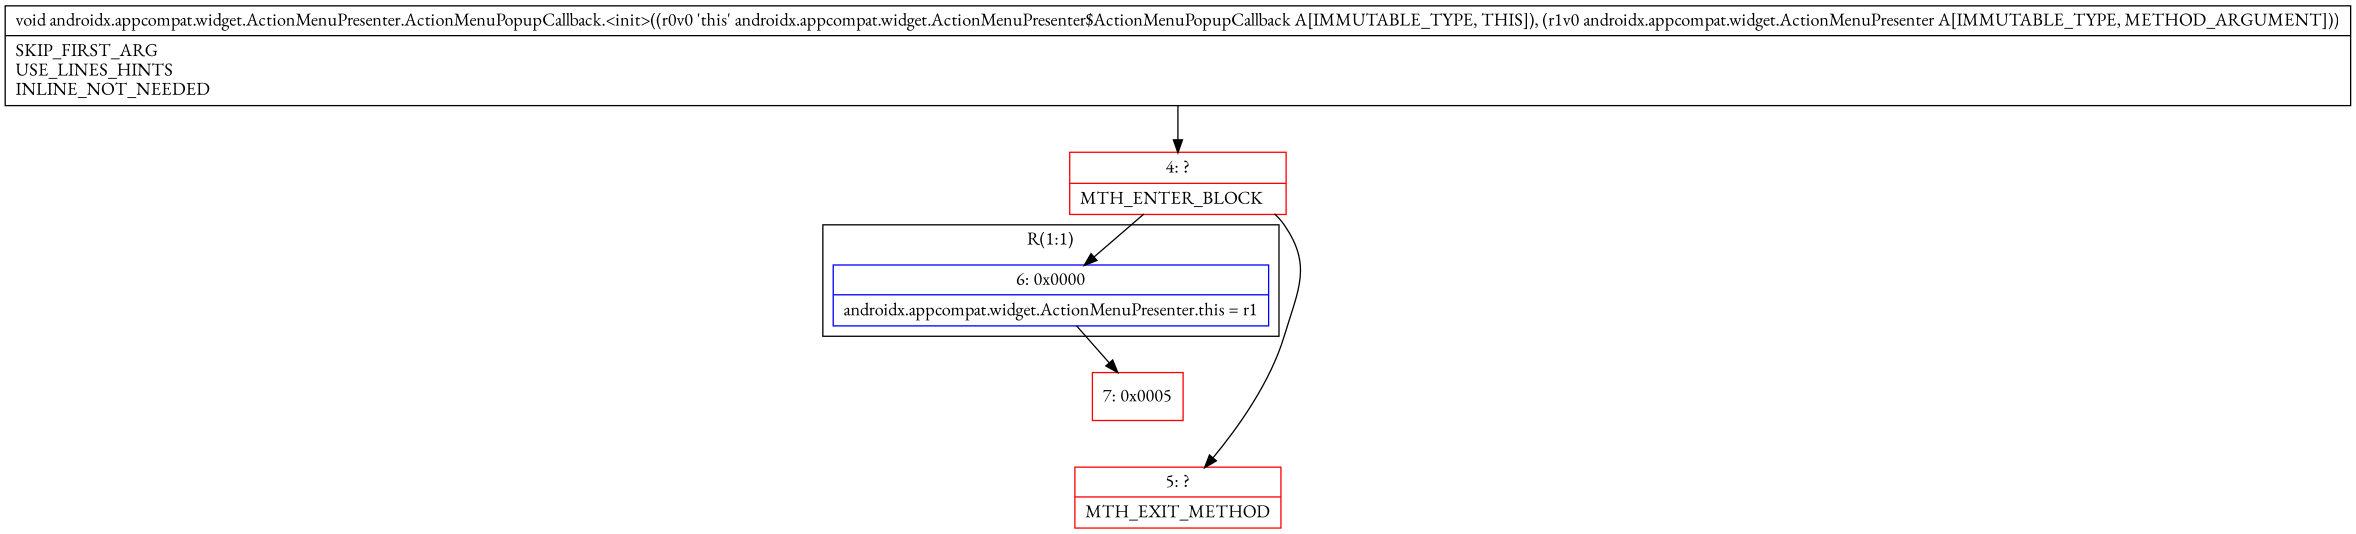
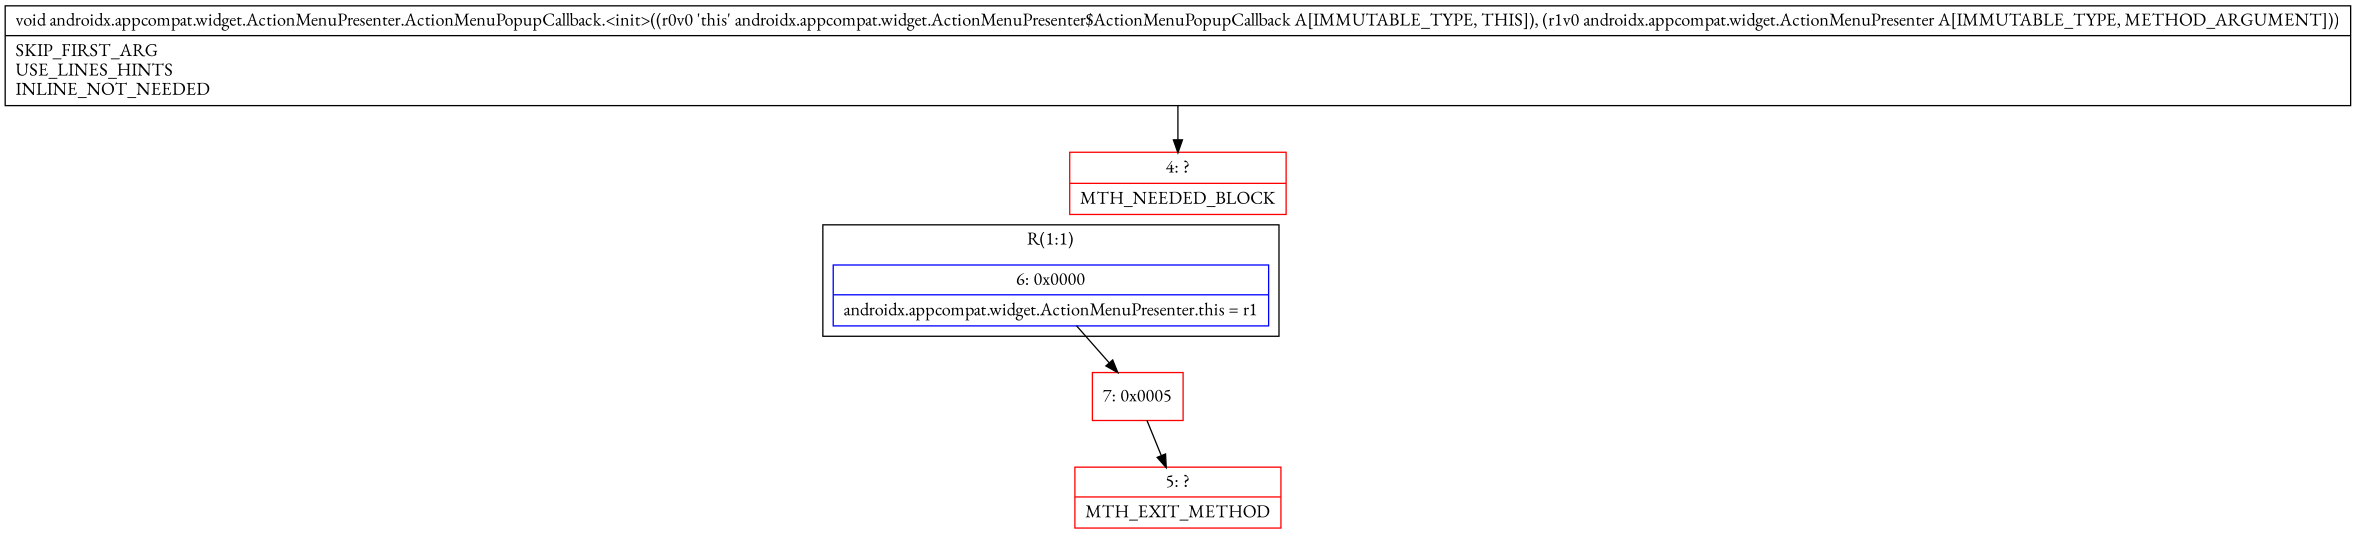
node "4: ?": text "MTH_ENTER_BLOCK" -> "MTH_NEEDED_BLOCK"
edge "4: ?" -> "6: 0x0000": removed
edge "4: ?" -> "5: ?": now "7: 0x0005" -> "5: ?"
